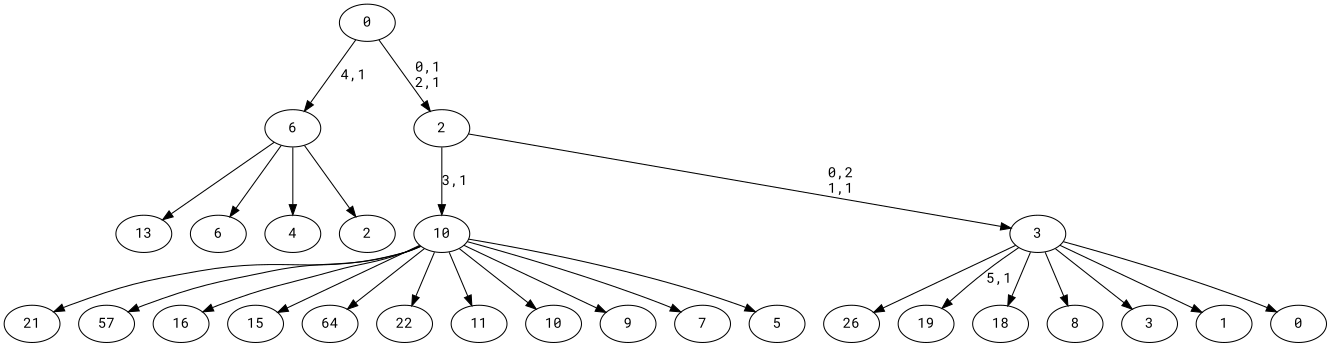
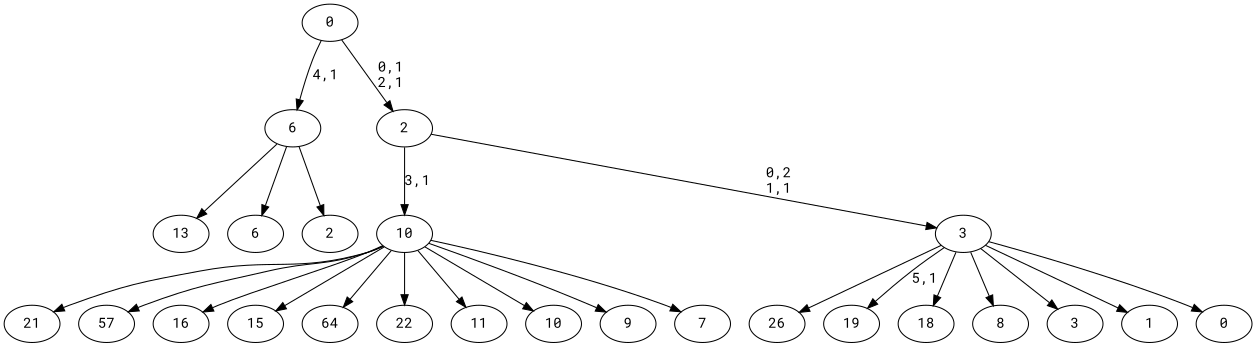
node "4": removed
node "5": removed
